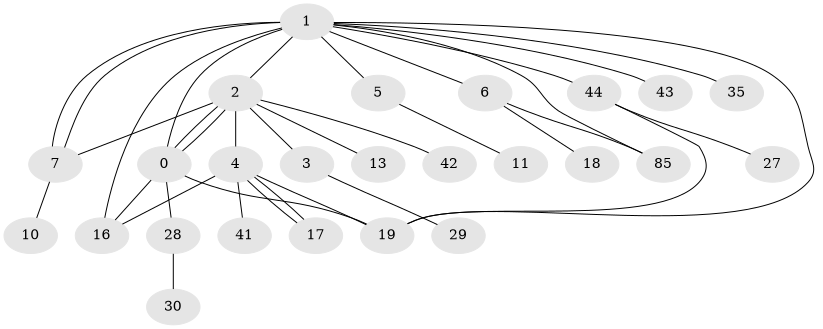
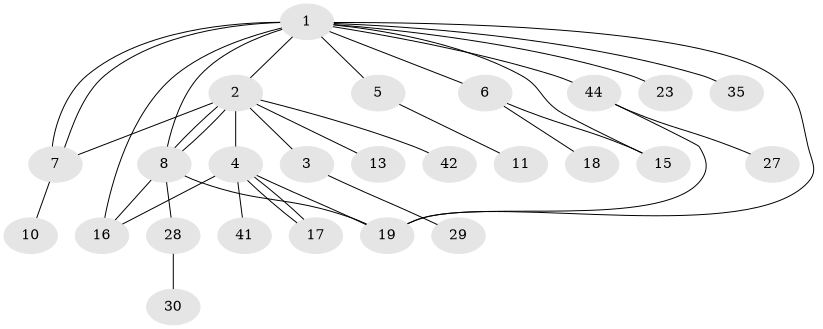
node "43": label "43" -> "23"
node "0": label "0" -> "8"
node "85": label "85" -> "15"
